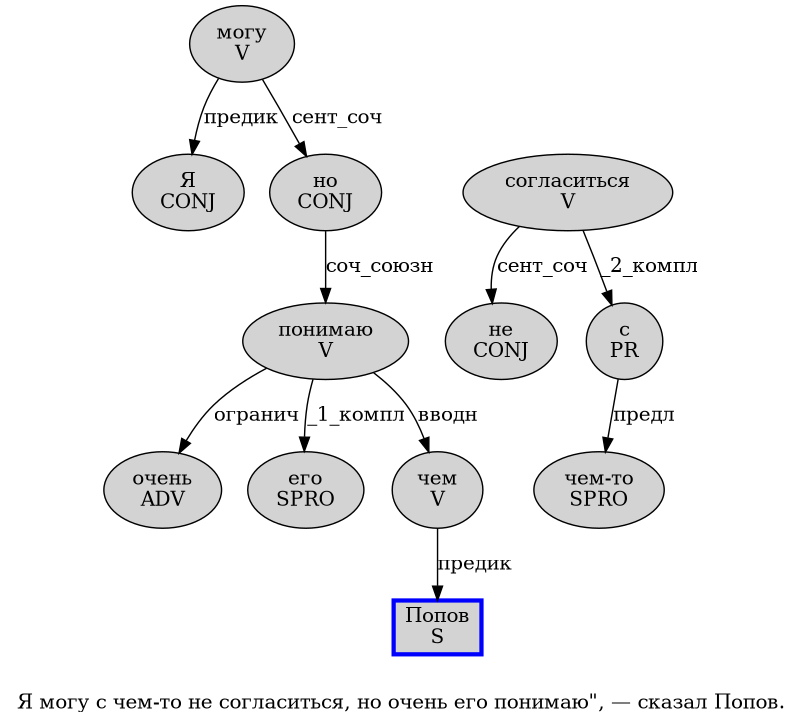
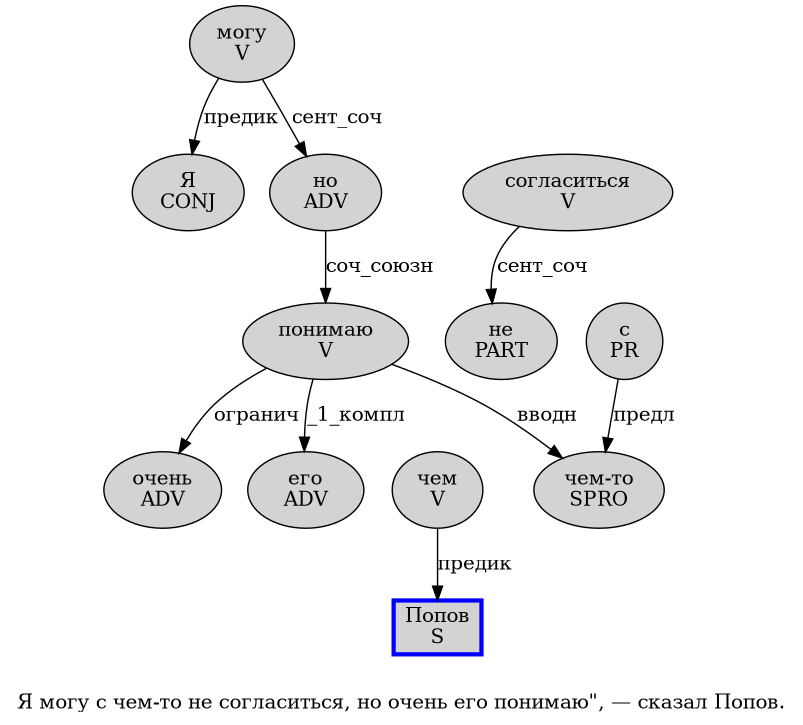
node "но CONJ": label "но CONJ" -> "но ADV"
edge "согласиться V" -> "с PR": removed, label "_2_компл"
node "не CONJ": label "не CONJ" -> "не PART"
edge "понимаю V" -> "чем V": now "понимаю V" -> "чем-то SPRO"
node "его SPRO": label "его SPRO" -> "его ADV"
